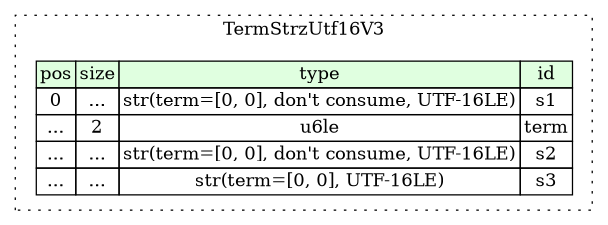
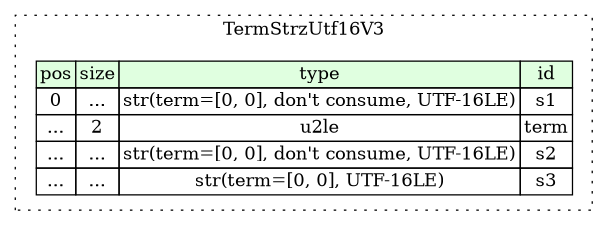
node "pos": text "u6le" -> "u2le"
